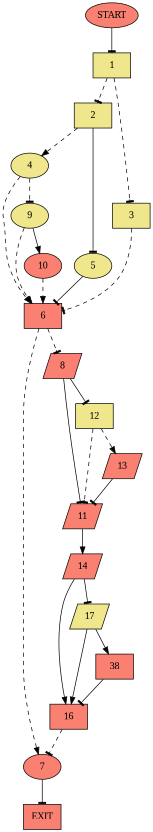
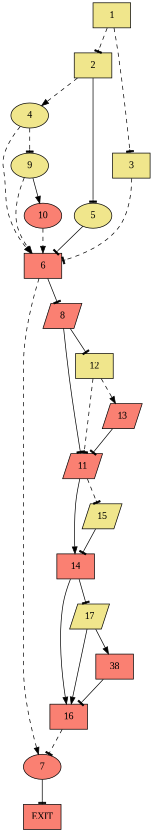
node "START": removed
edge "6" -> "8": style dashed -> solid
node "15": added
node "14": shape parallelogram -> box
